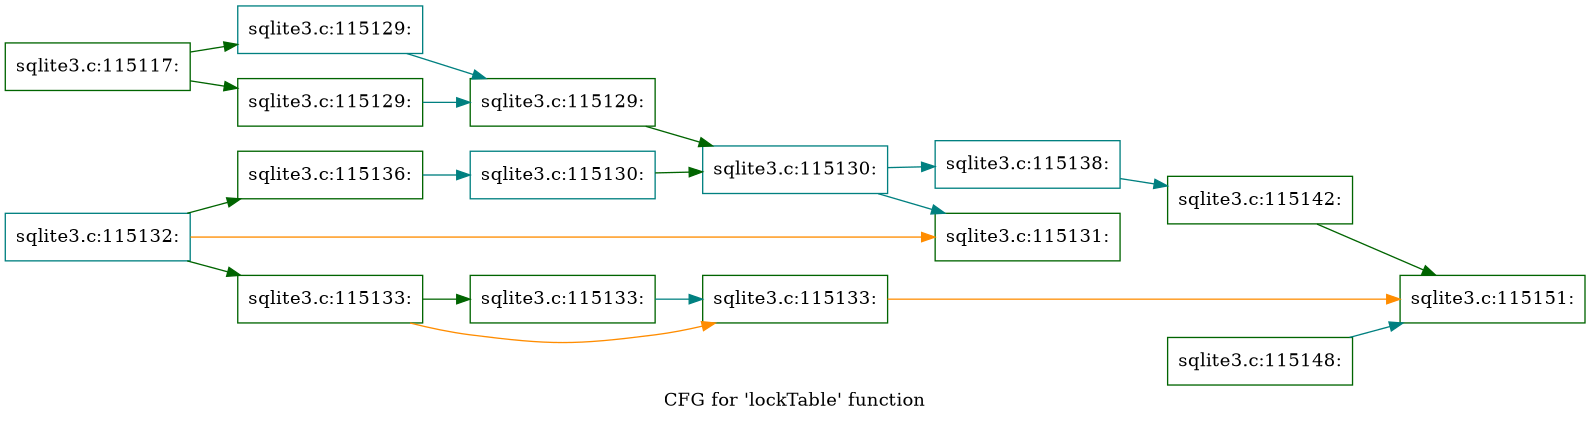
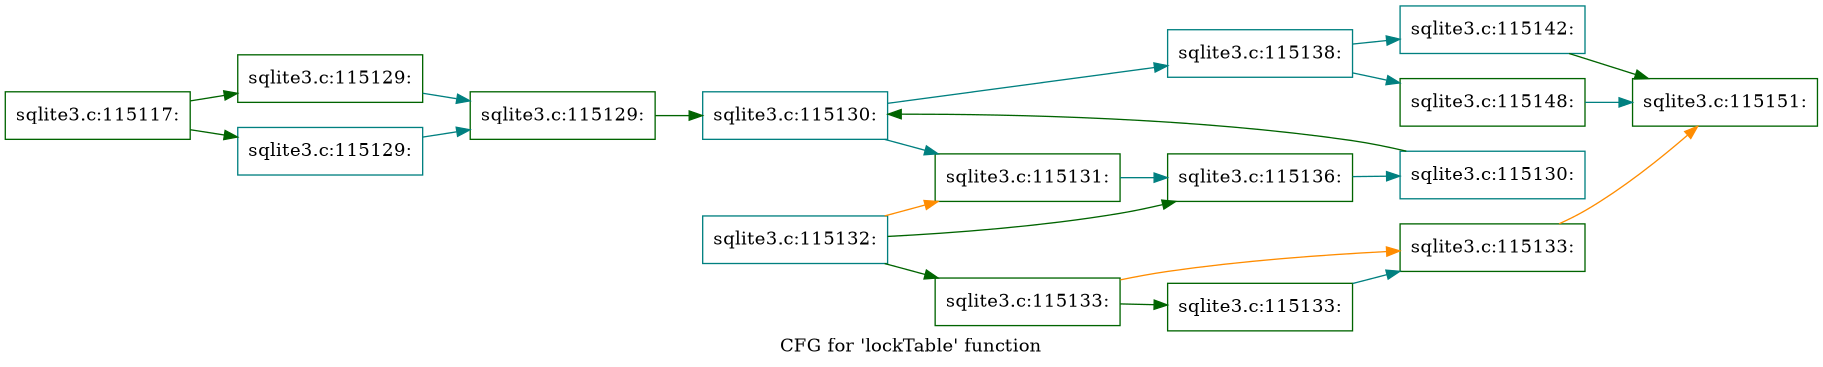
edge "sqlite3.c:115138:" -> "sqlite3.c:115148:": added
edge "sqlite3.c:115131:" -> "sqlite3.c:115136:": added
node "sqlite3.c:115142:": color darkgreen -> teal
